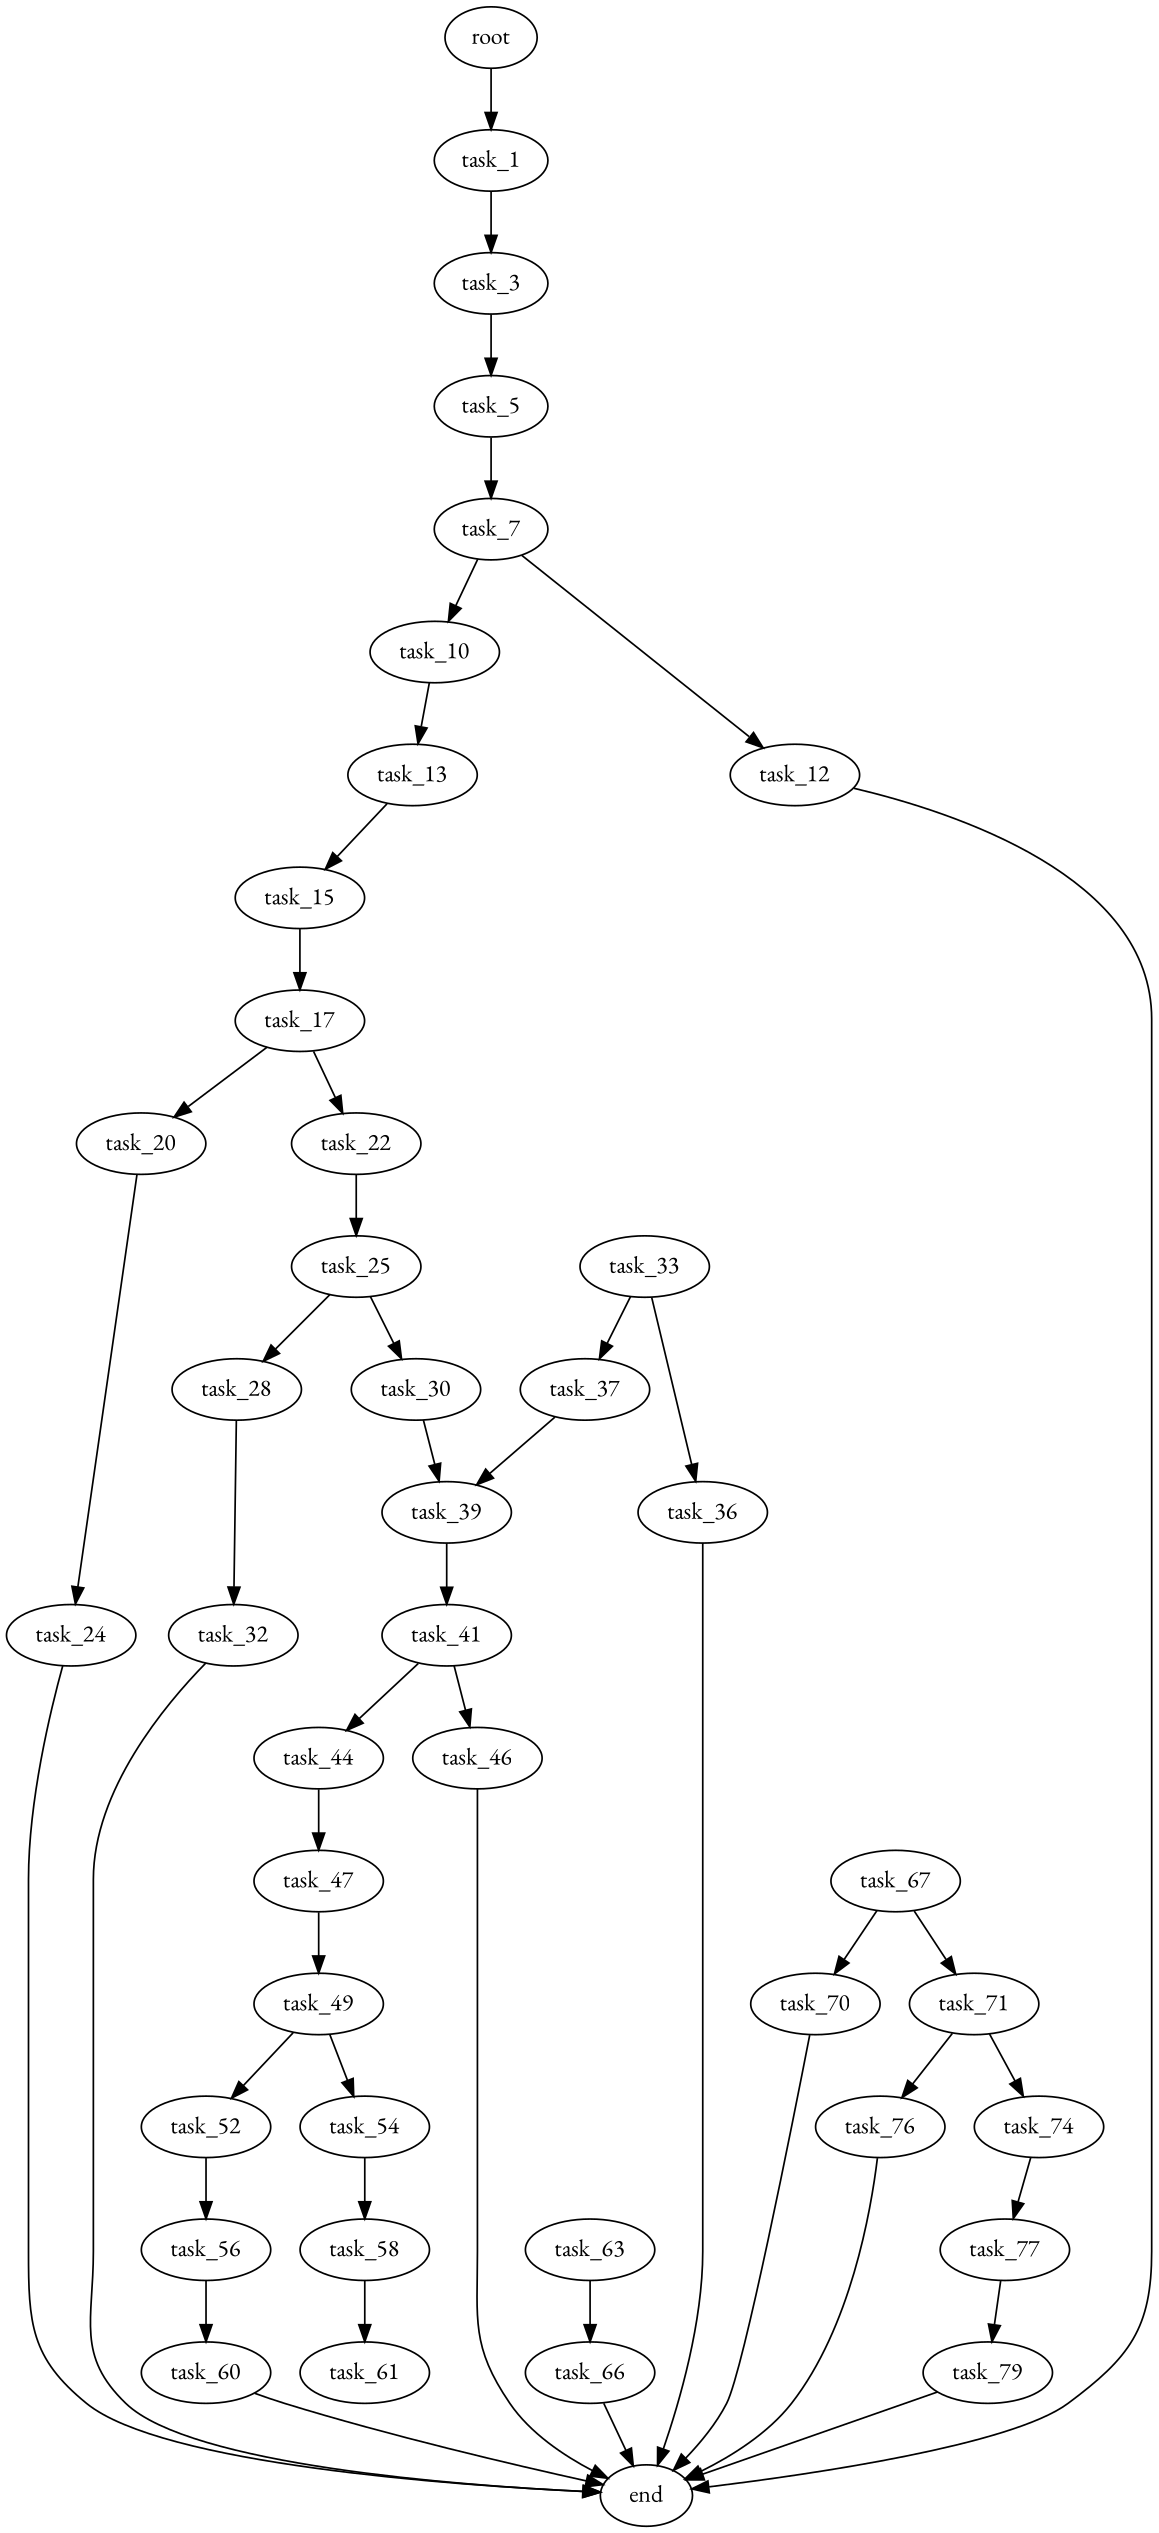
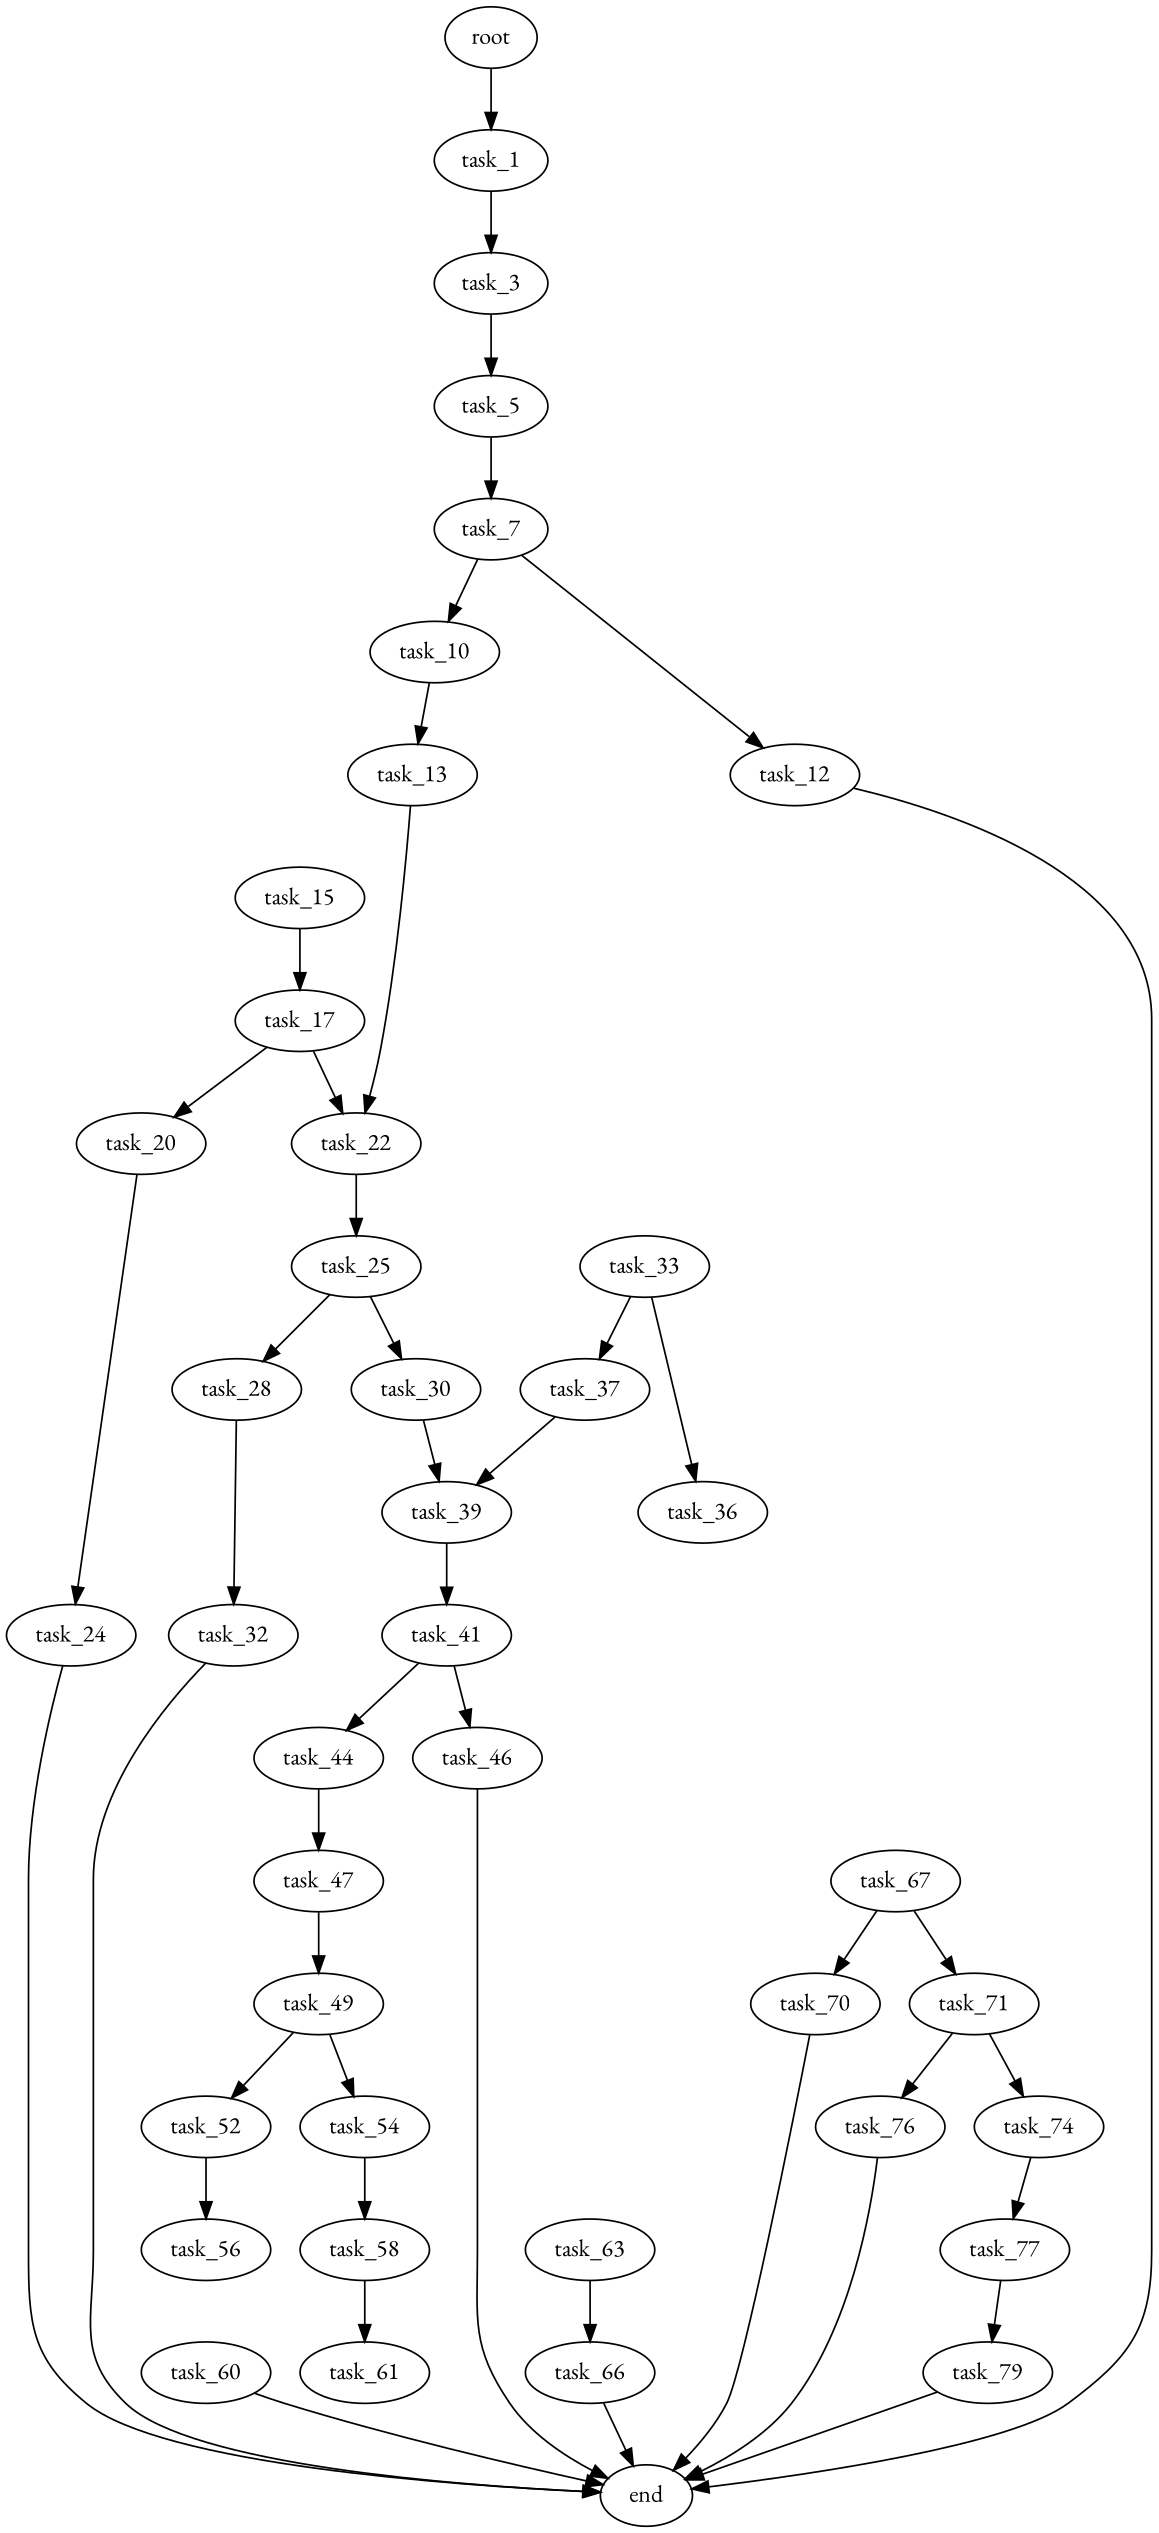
edge "task_13" -> "task_15": now "task_13" -> "task_22"
edge "task_36" -> "end": removed
edge "task_56" -> "task_60": removed
